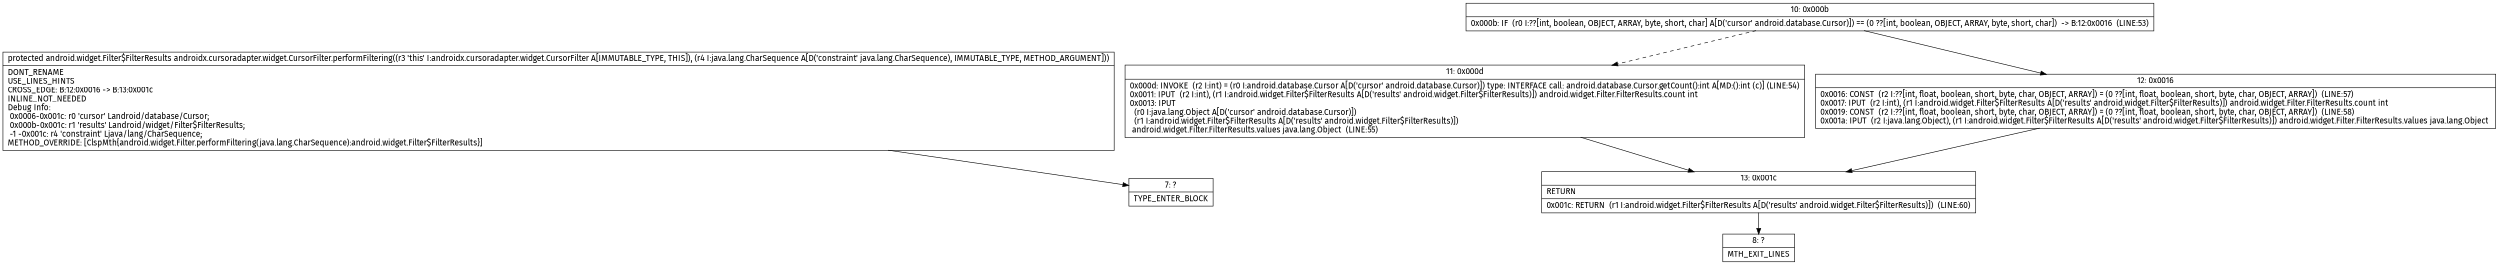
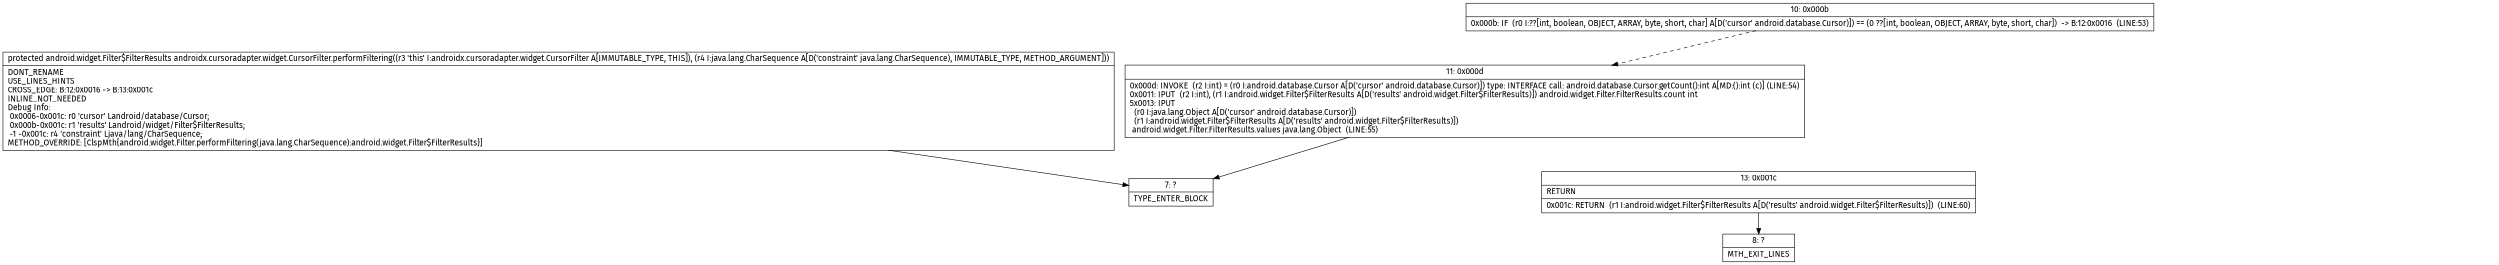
node "12: 0x0016": removed
node "11: 0x000d": text "0x0013: IPUT" -> "5x0013: IPUT"
edge "11: 0x000d" -> "13: 0x001c": now "11: 0x000d" -> "7: ?"
